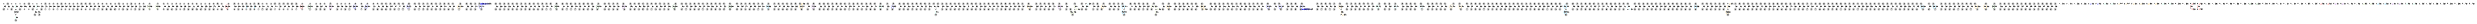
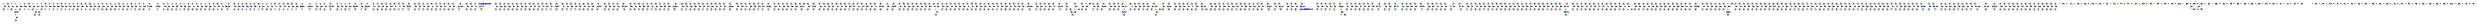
node "920": removed
